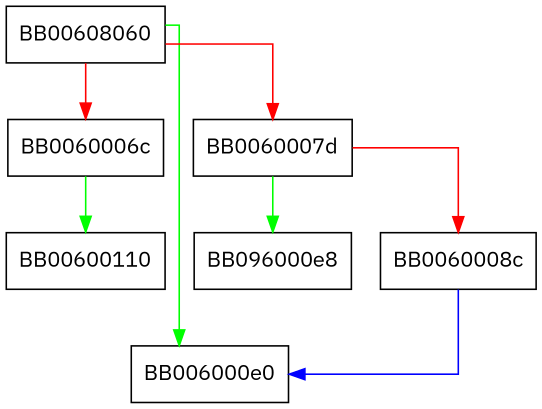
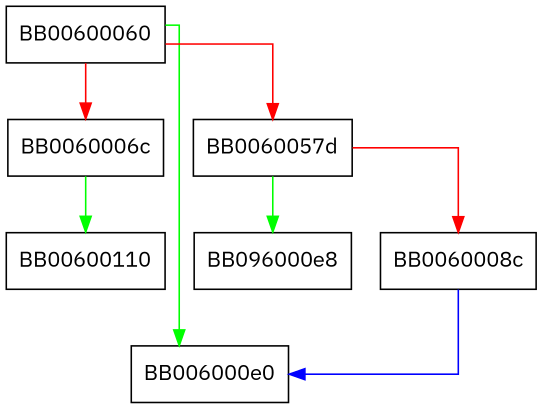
node "BB00608060": label "BB00608060" -> "BB00600060"
node "BB0060007d": label "BB0060007d" -> "BB0060057d"
